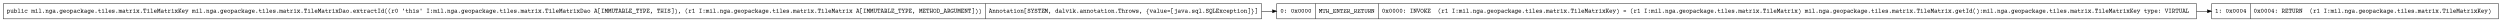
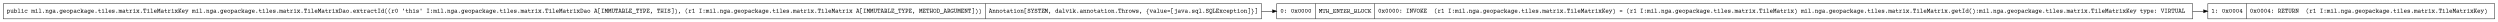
node "0: 0x0000": text "MTH_ENTER_RETURN" -> "MTH_ENTER_BLOCK"
